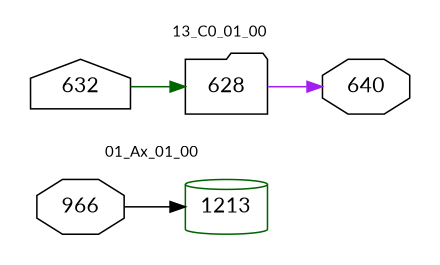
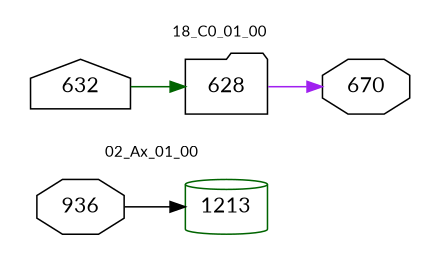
cluster "13_C0_01_00": label "13_C0_01_00" -> "18_C0_01_00"
node "640": label "640" -> "670"
cluster "01_Ax_01_00": label "01_Ax_01_00" -> "02_Ax_01_00"
node "966": label "966" -> "936"
